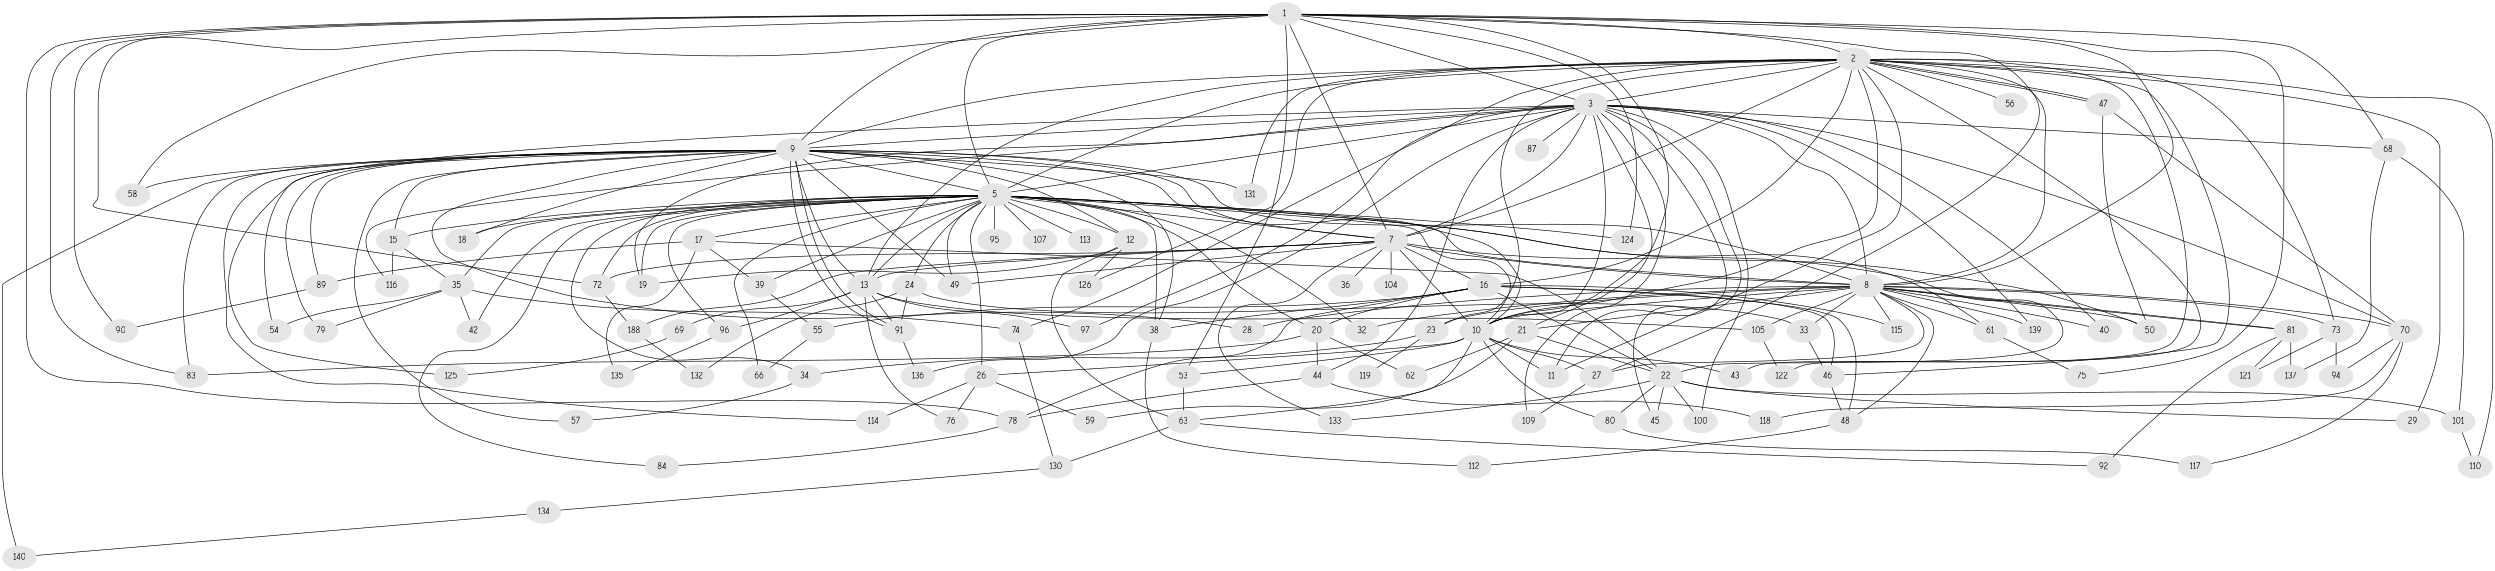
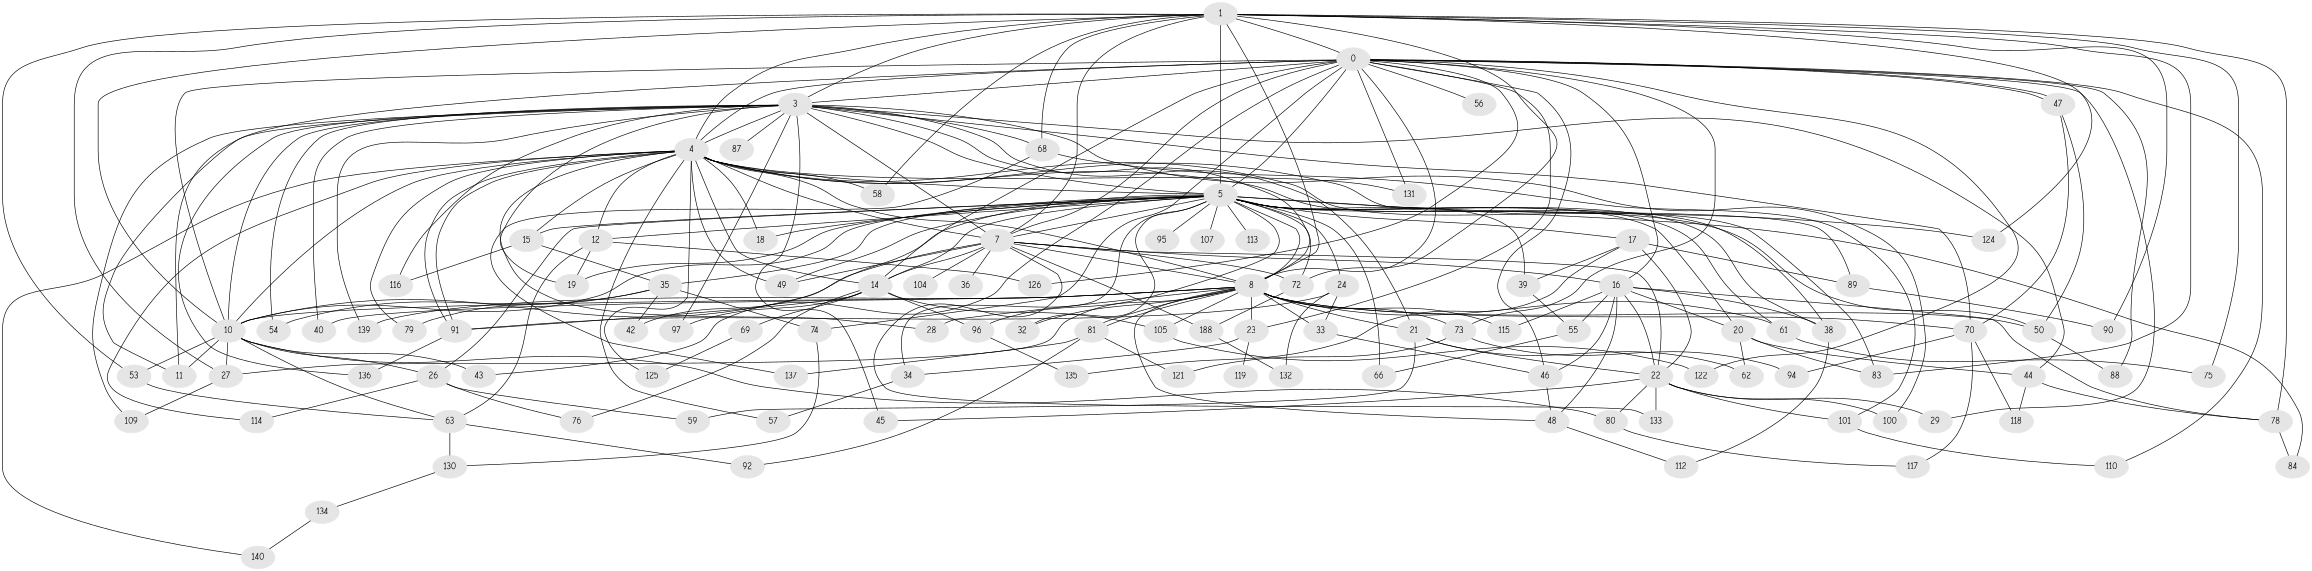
node "2": label "2" -> "0"
node "9": label "9" -> "4"
node "13": label "13" -> "14"
node "88": added
